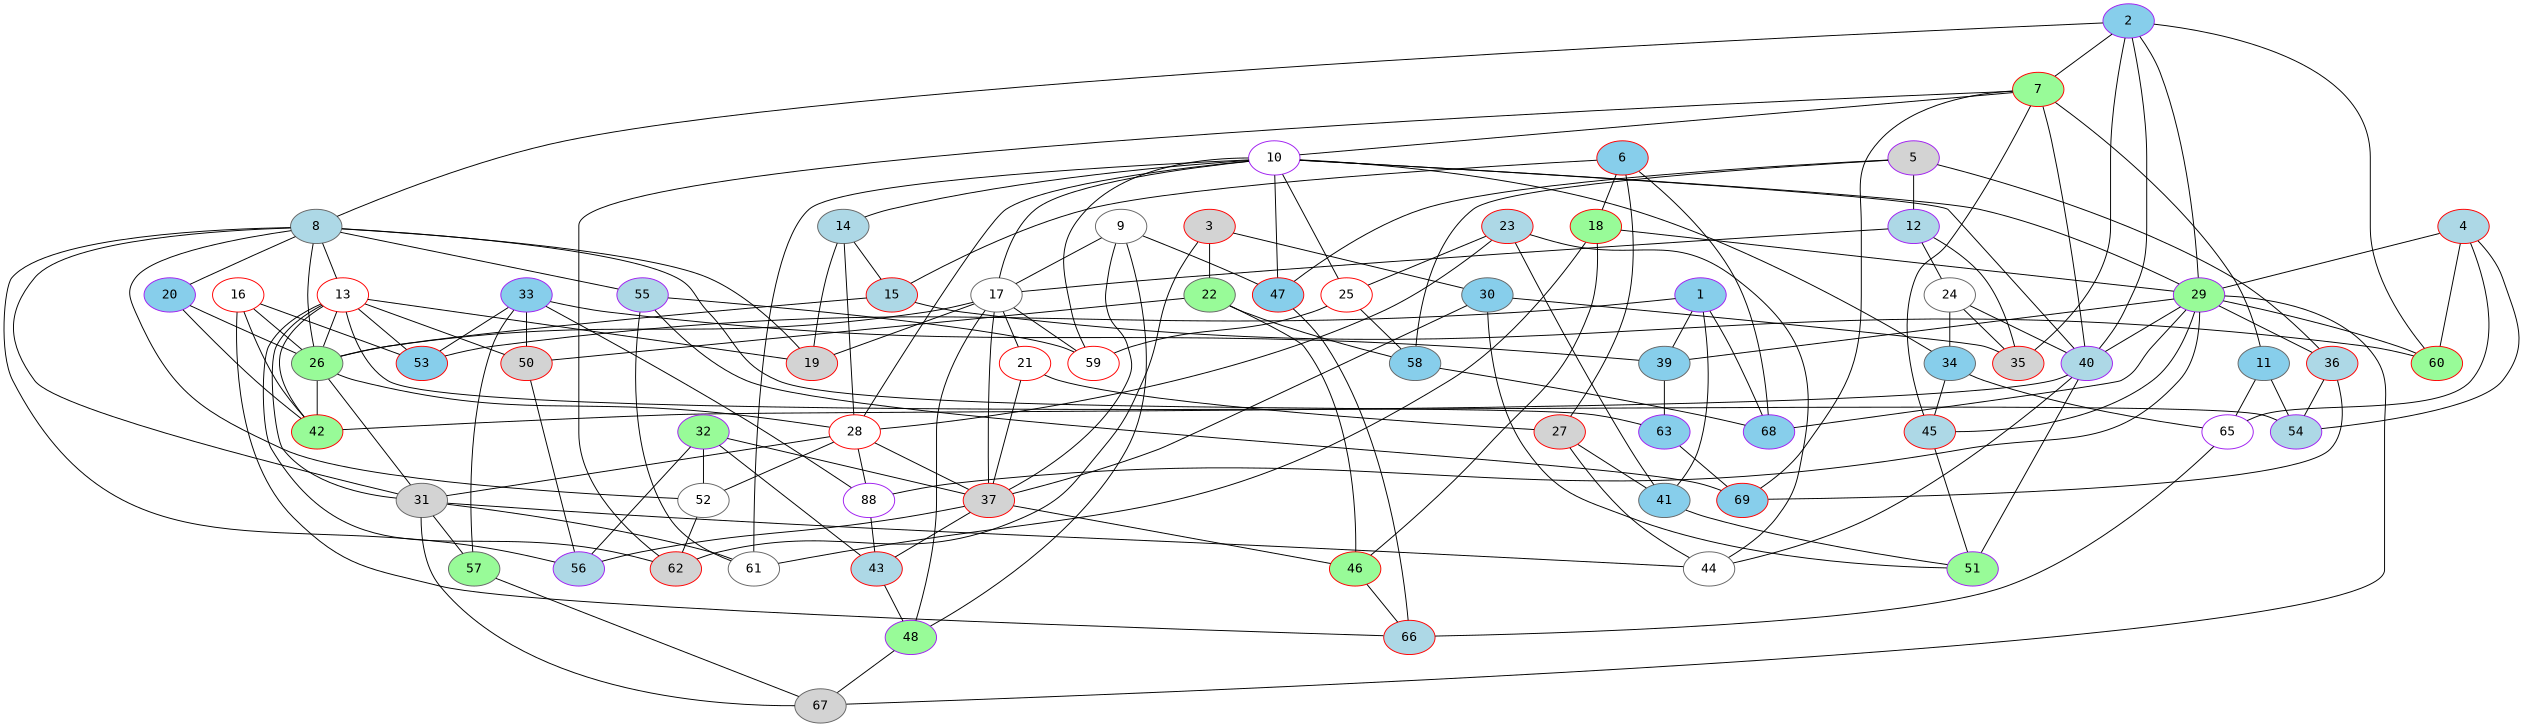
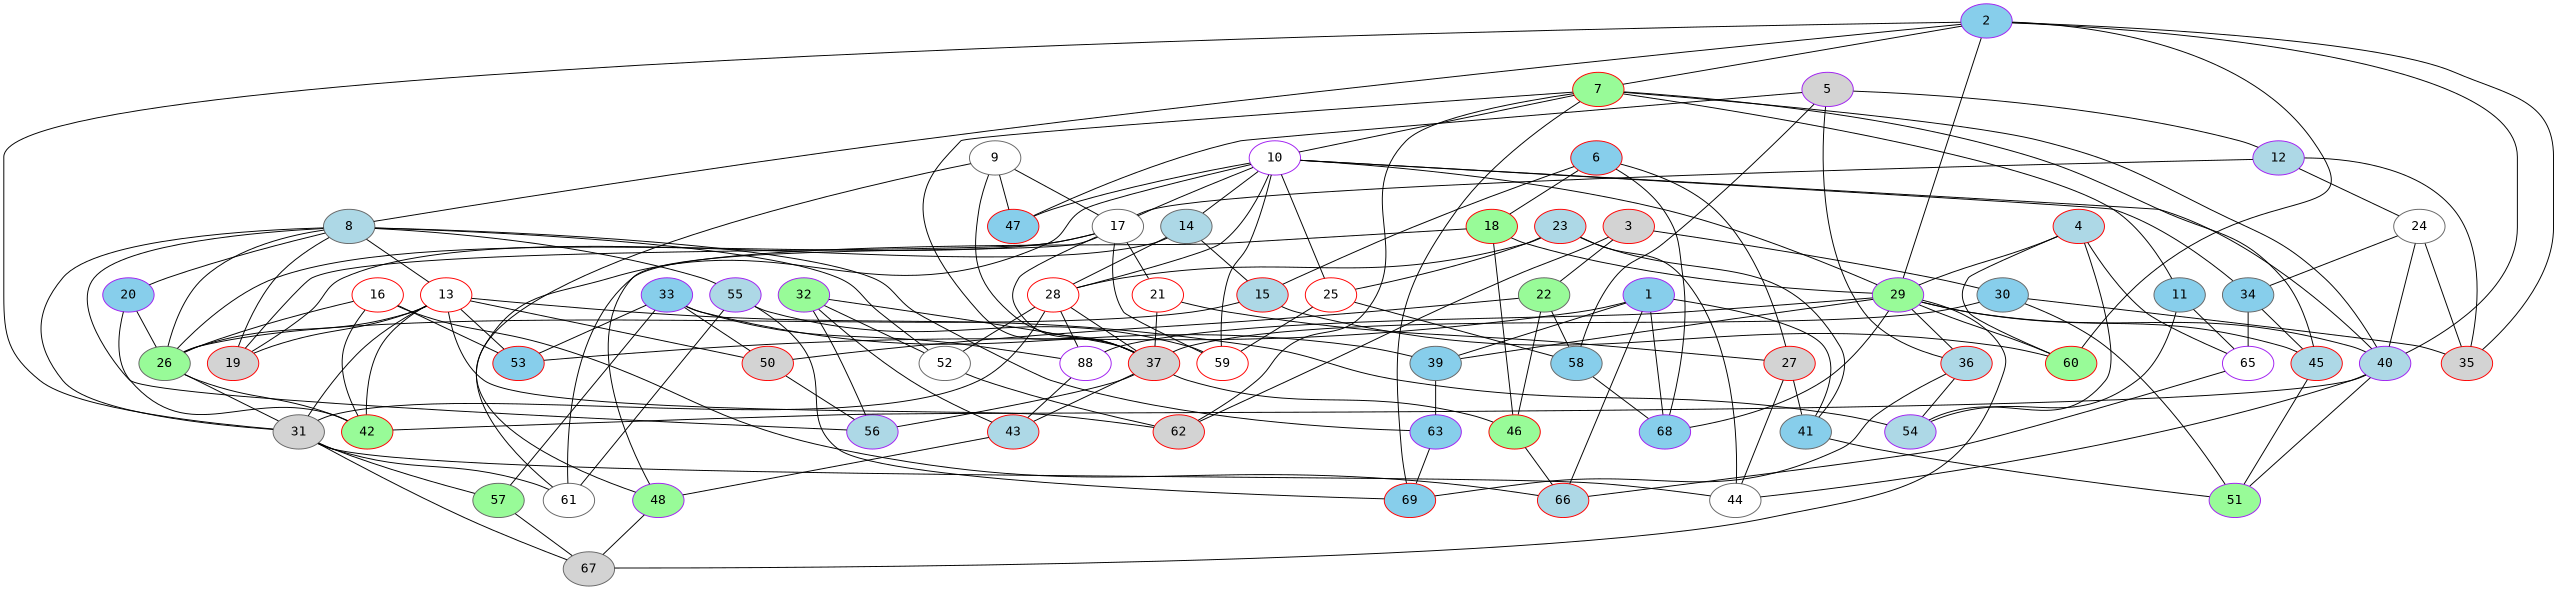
edge "2" -- "31": added
edge "7" -- "37": added
edge "26" -- "28": removed
edge "47" -- "66": now "1" -- "66"
